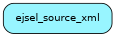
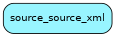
node "ejsel_source_xml": label "ejsel_source_xml" -> "source_source_xml"
